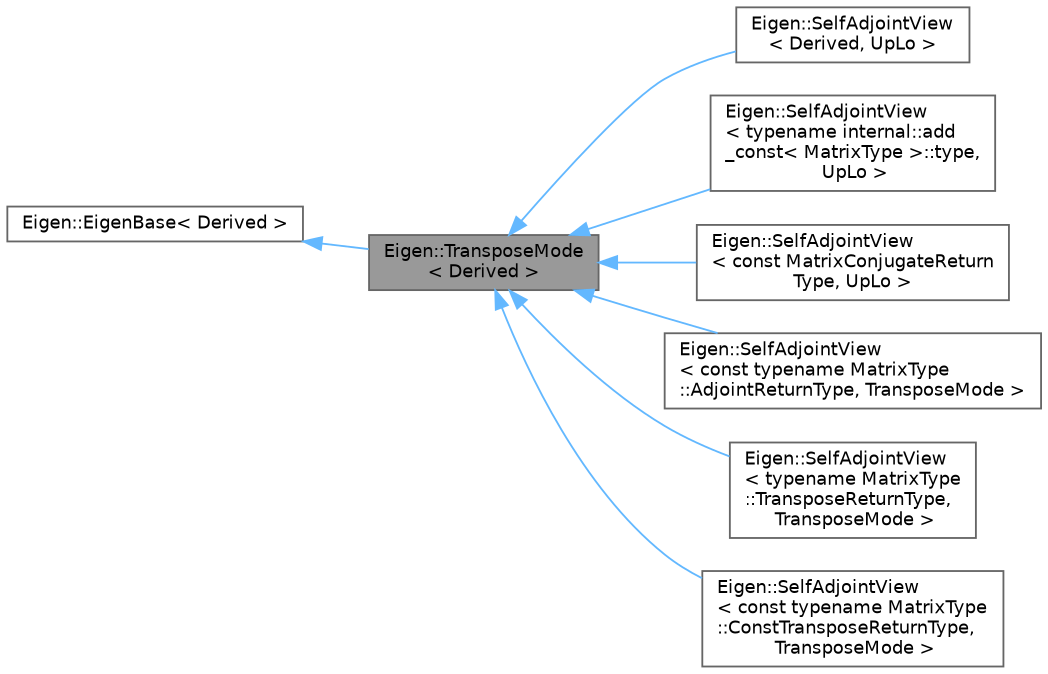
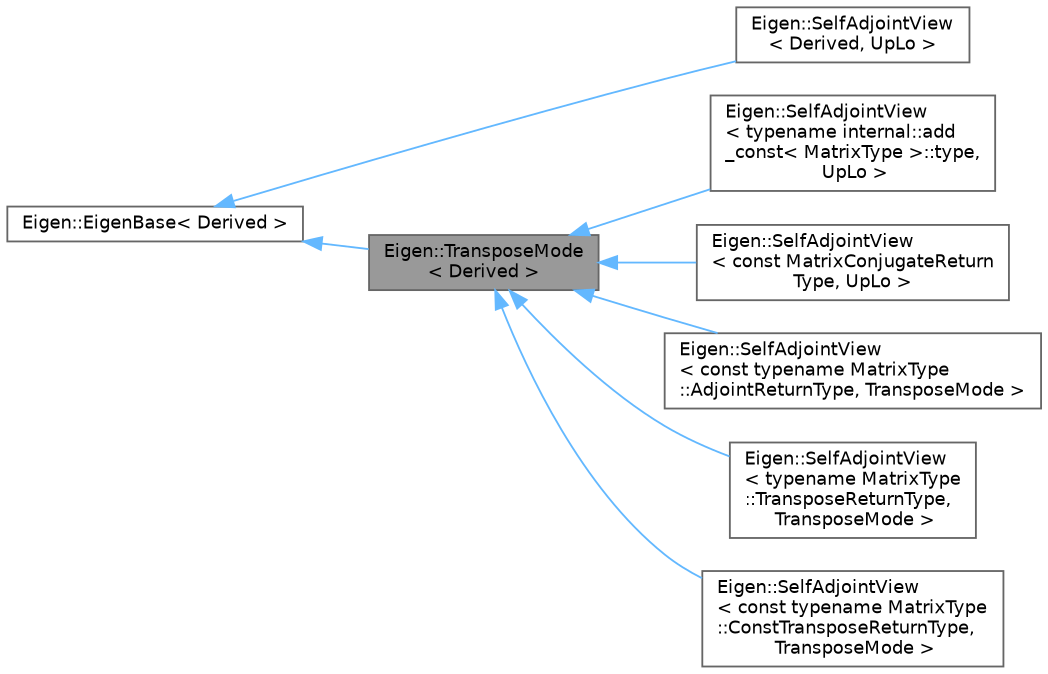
edge "Eigen::SelfAdjointView < Derived, UpLo >" -> "Eigen::TransposeMode < Derived >": now "Eigen::SelfAdjointView < Derived, UpLo >" -> "Eigen::EigenBase< Derived >"
